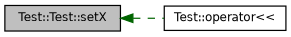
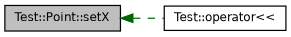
node "Test::Test::setX": label "Test::Test::setX" -> "Test::Point::setX"
